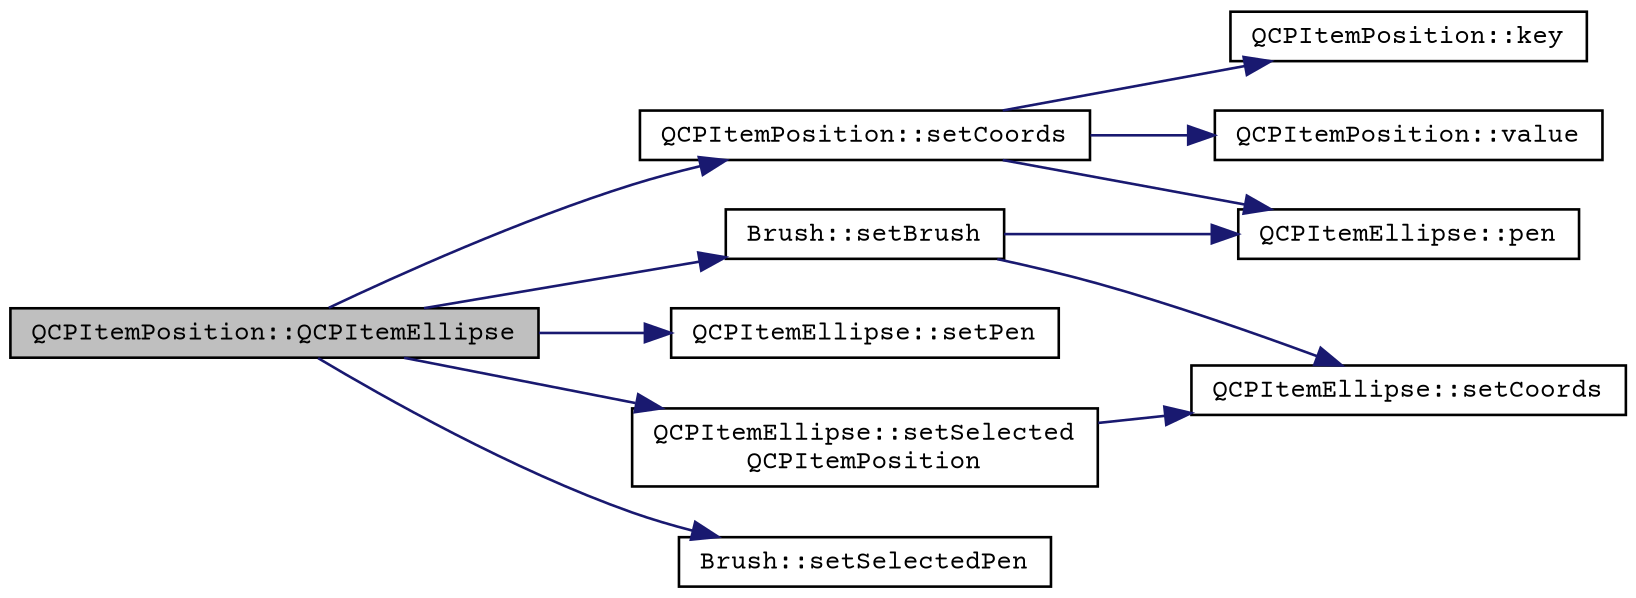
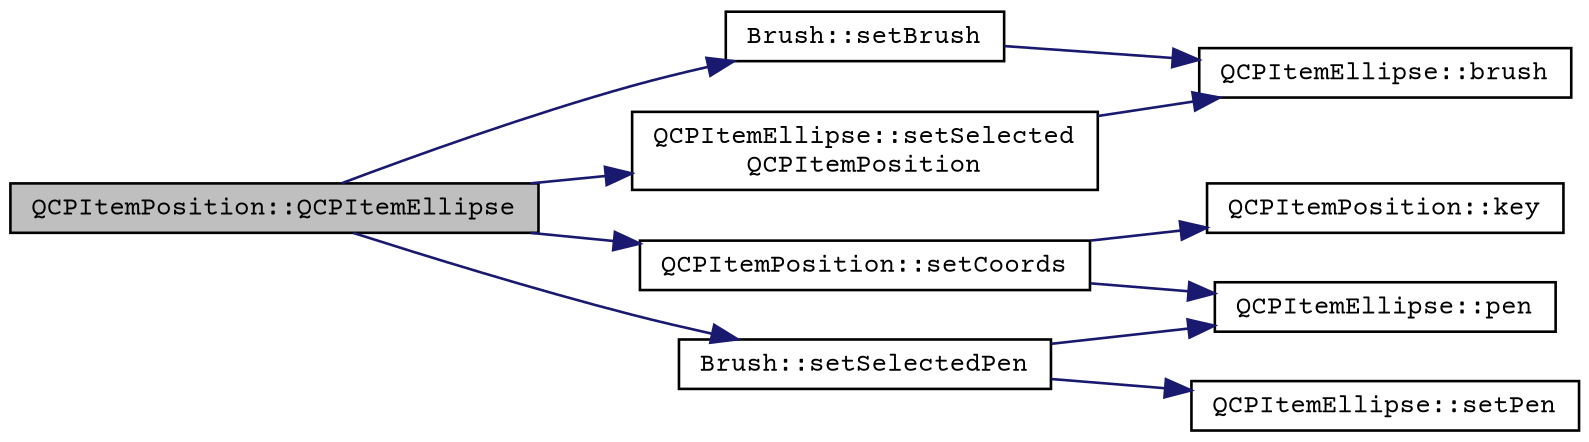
node "QCPItemPosition::value": removed
edge "Brush::setBrush" -> "QCPItemEllipse::pen": now "Brush::setSelectedPen" -> "QCPItemEllipse::pen"
edge "QCPItemPosition::QCPItemEllipse" -> "QCPItemEllipse::setPen": now "Brush::setSelectedPen" -> "QCPItemEllipse::setPen"
node "QCPItemEllipse::setCoords": label "QCPItemEllipse::setCoords" -> "QCPItemEllipse::brush"
